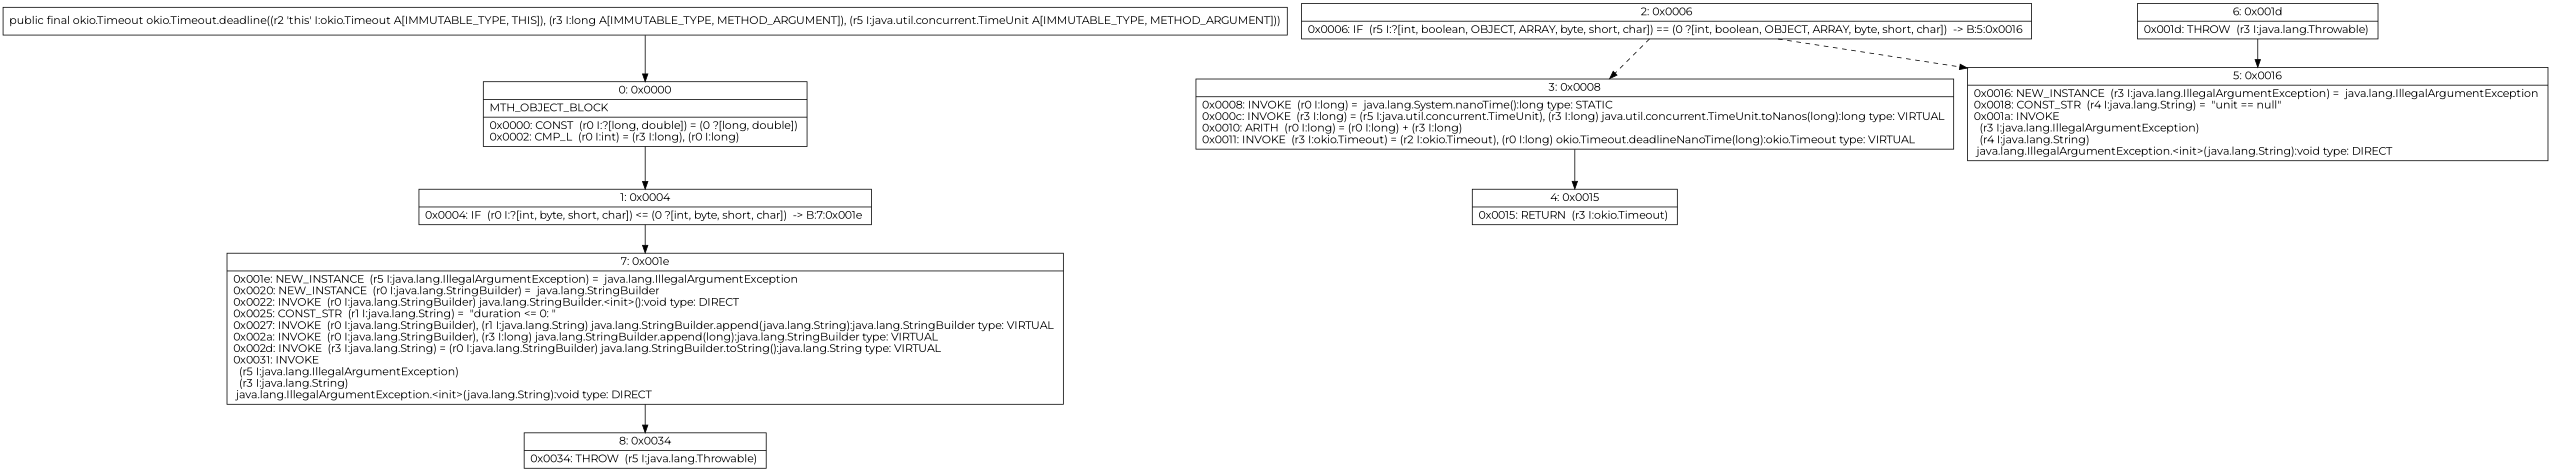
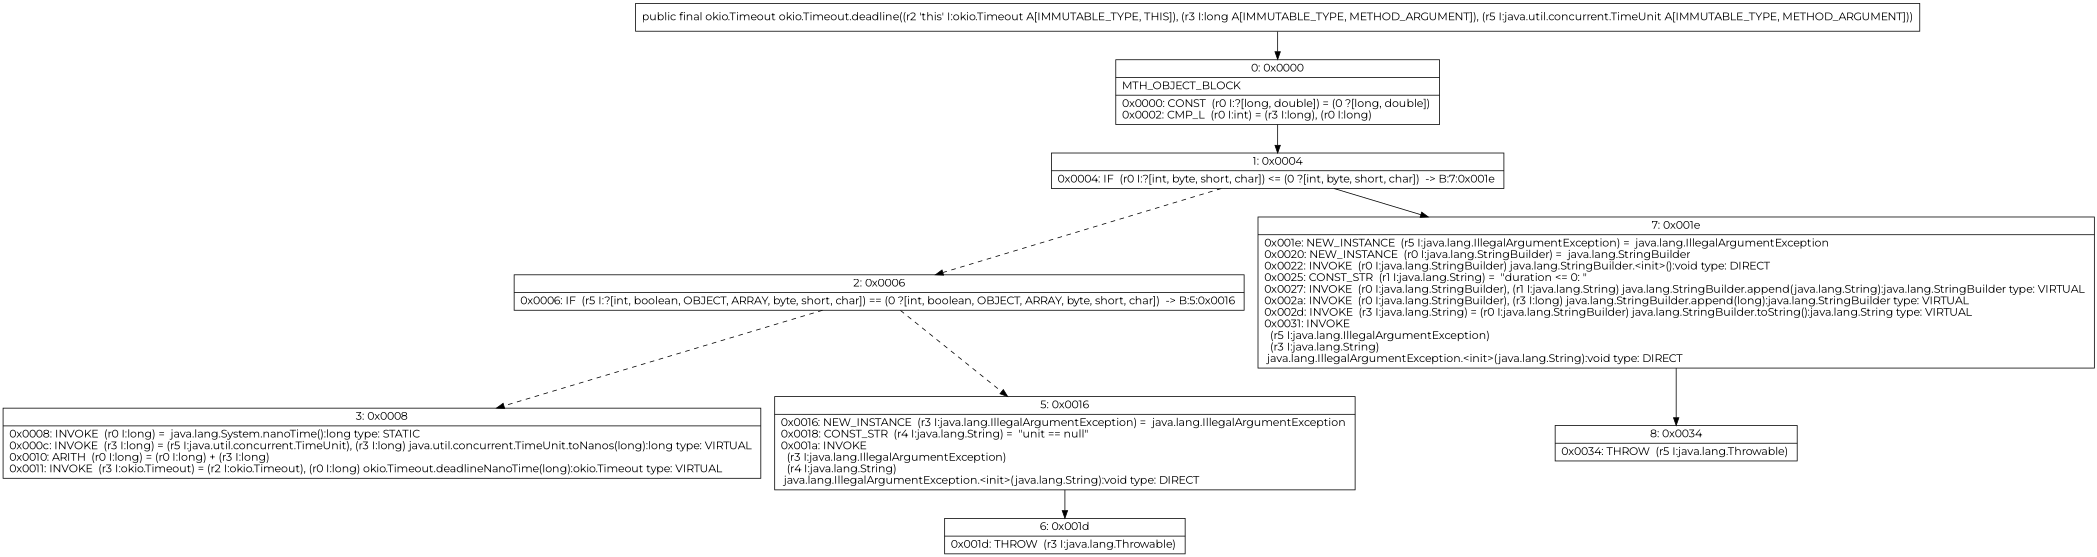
edge "6: 0x001d" -> "5: 0x0016": reversed
node "4: 0x0015": removed
edge "1: 0x0004" -> "2: 0x0006": added
